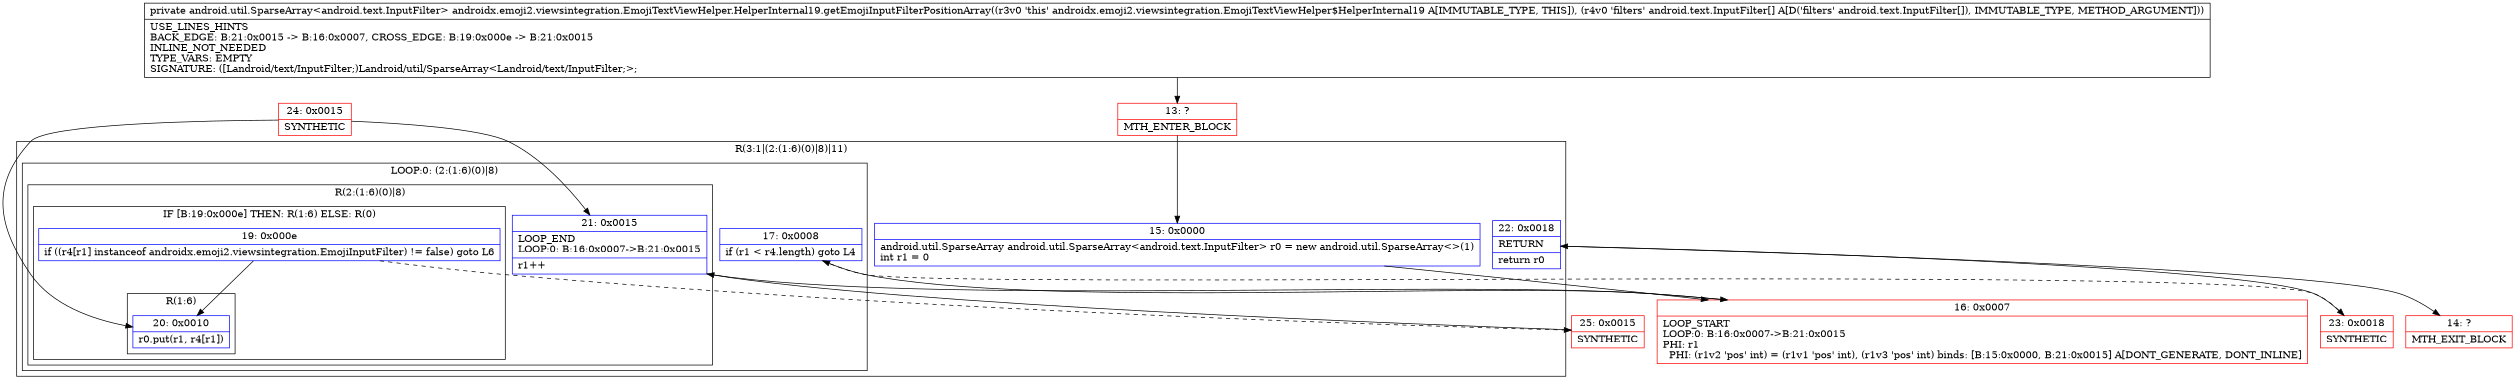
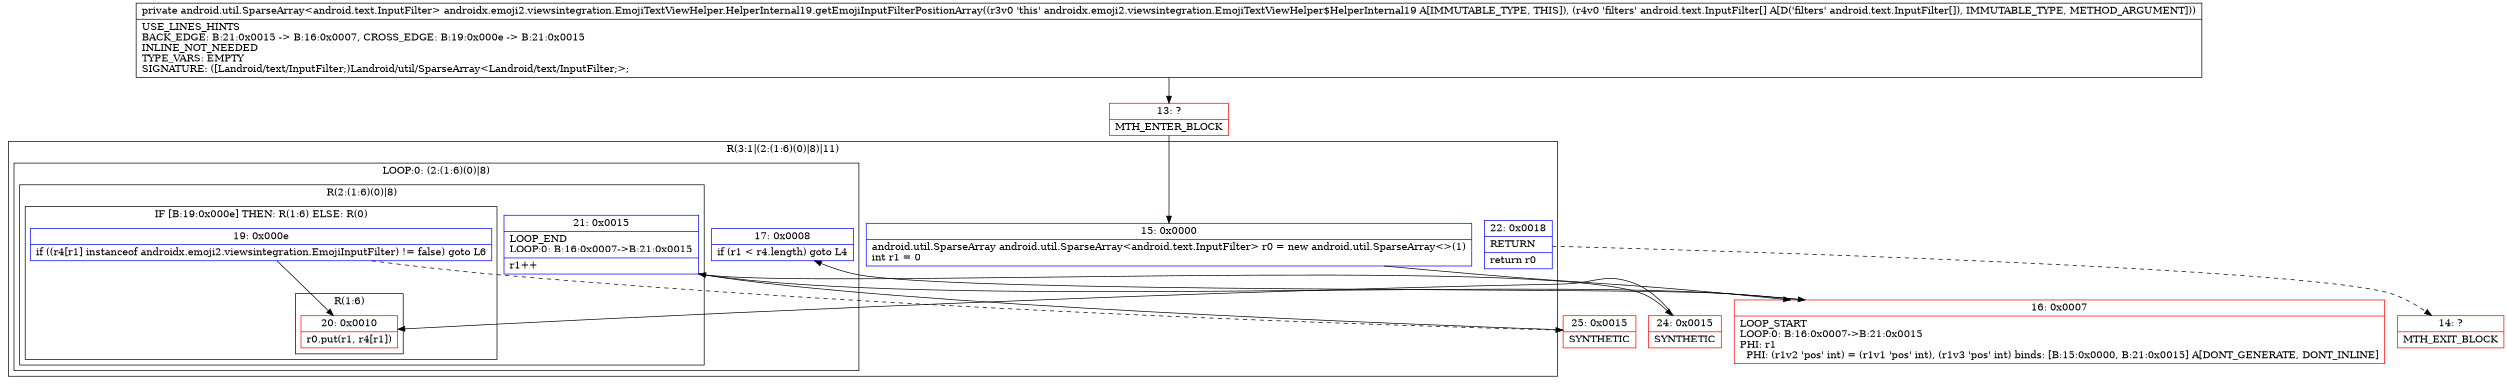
edge "24: 0x0015" -> "21: 0x0015": reversed
edge "22: 0x0018" -> "14: ?": style solid -> dashed
node "20: 0x0010": color blue -> red
node "23: 0x0018": removed
